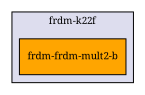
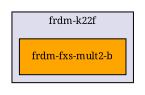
node "frdm-frdm-mult2-b": label "frdm-frdm-mult2-b" -> "frdm-fxs-mult2-b"
